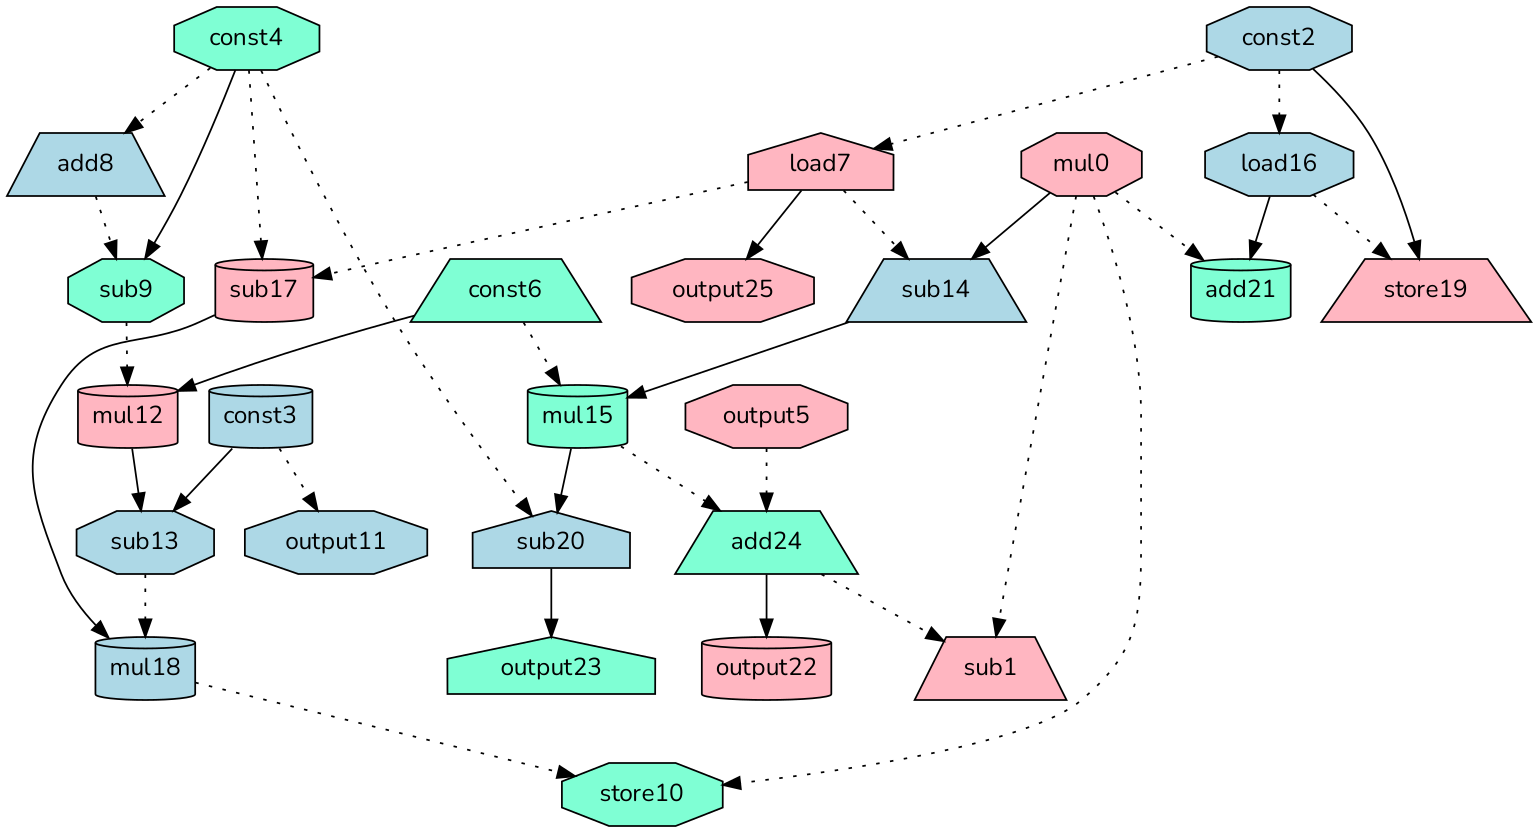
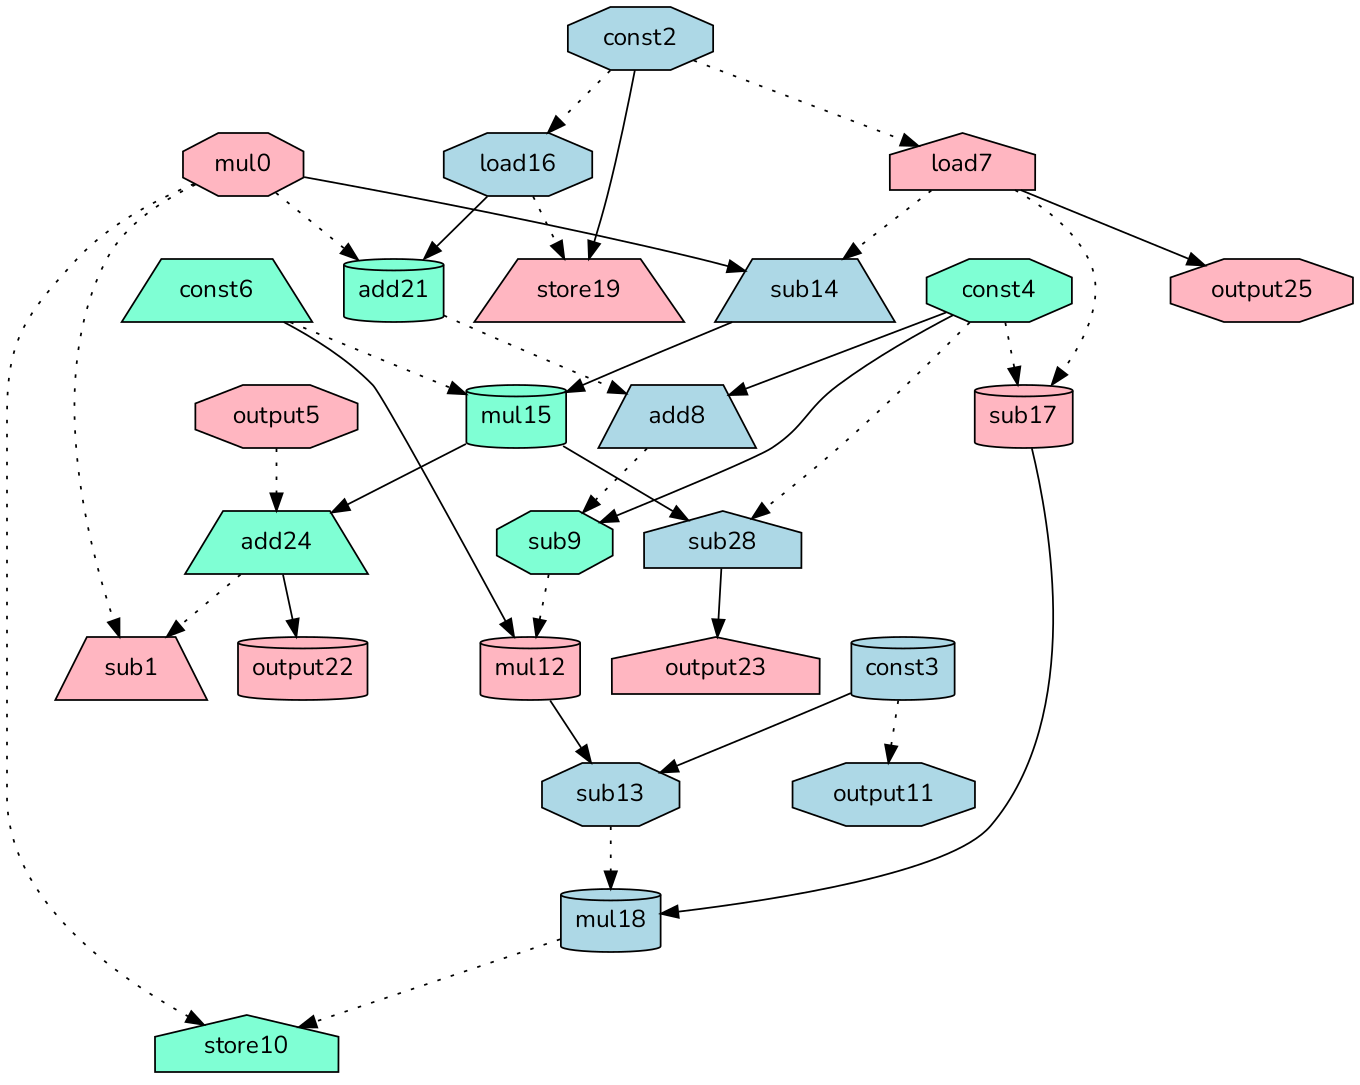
edge "const4" -> "add8": style dotted -> solid
edge "add21" -> "add8": added
edge "mul15" -> "add24": style dotted -> solid
node "sub20": label "sub20" -> "sub28"
node "output23": fillcolor aquamarine -> lightpink
node "store10": shape octagon -> house
